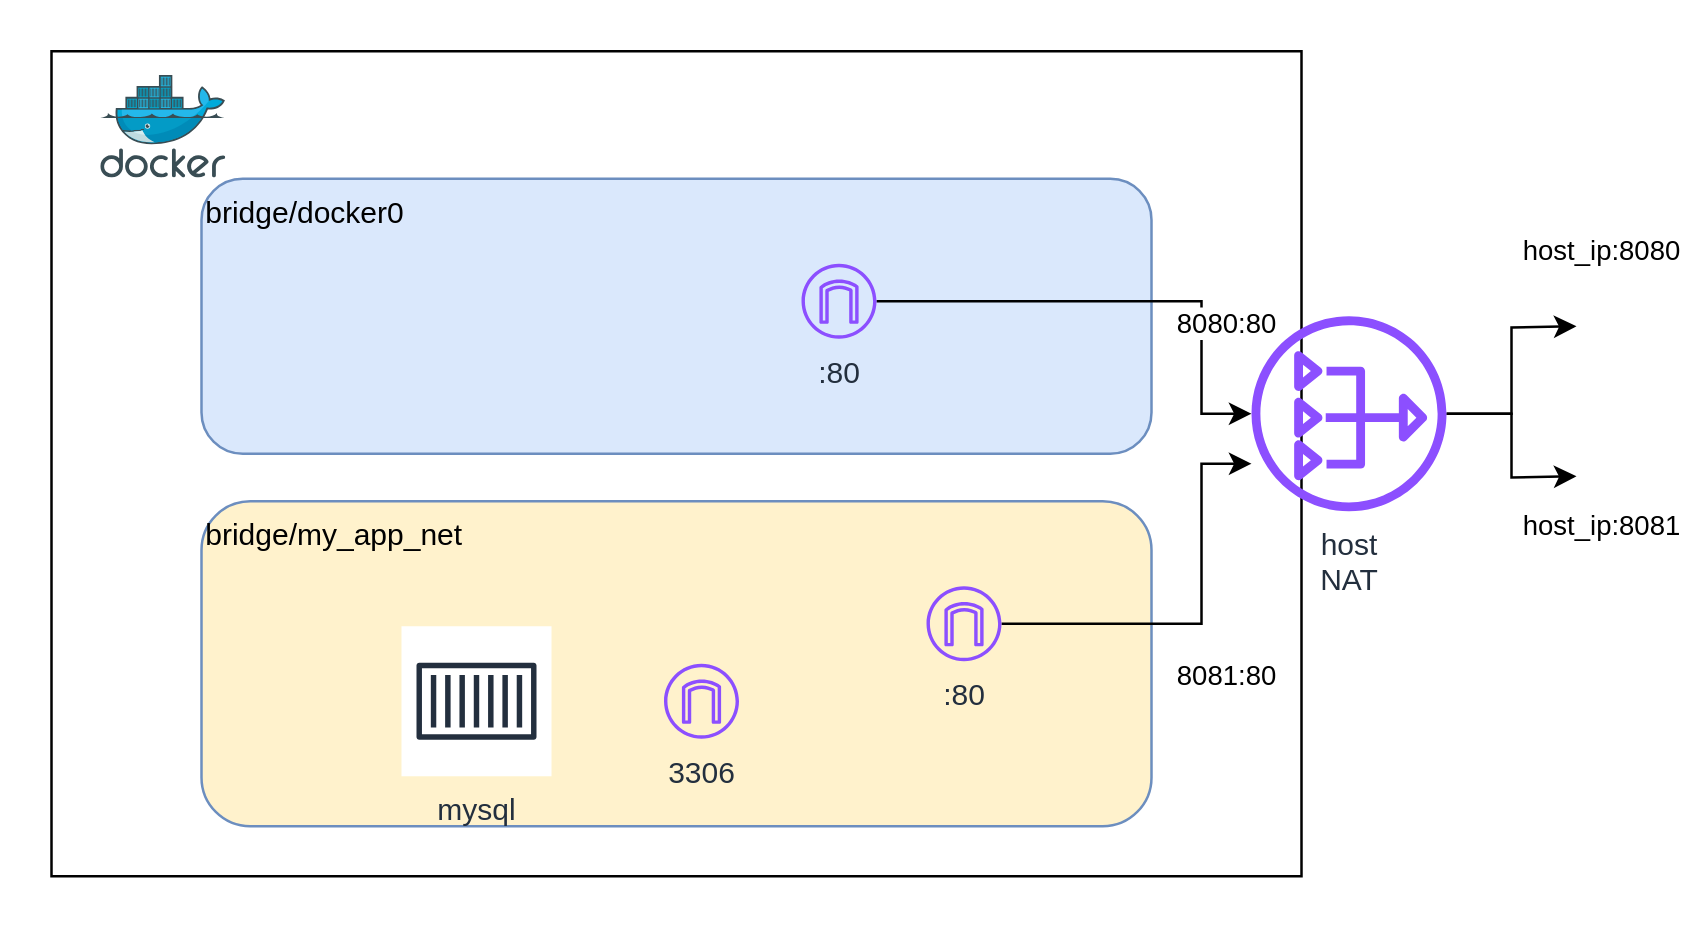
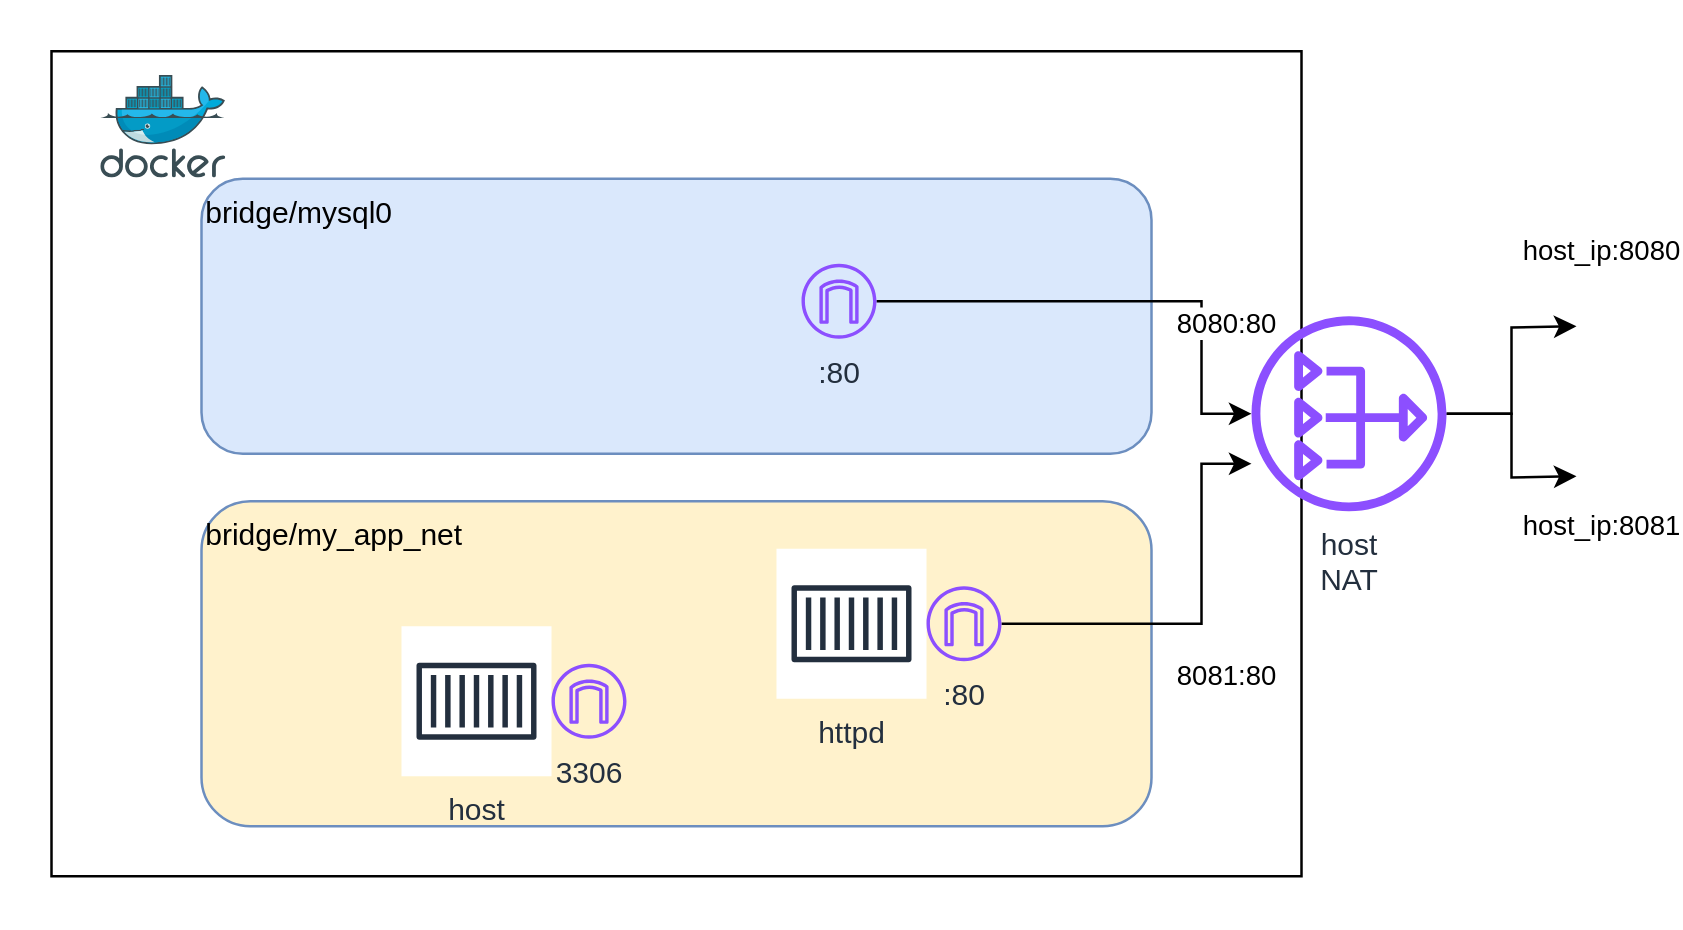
node "bridge/docker0": label "bridge/docker0" -> "bridge/mysql0"
node "httpd": added
node "3306": moved (701, 701) -> (589, 701)
node "mysql": label "mysql" -> "host"
